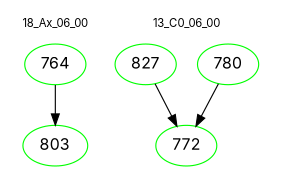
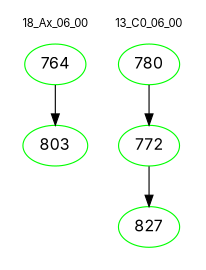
edge "827" -> "772": reversed
